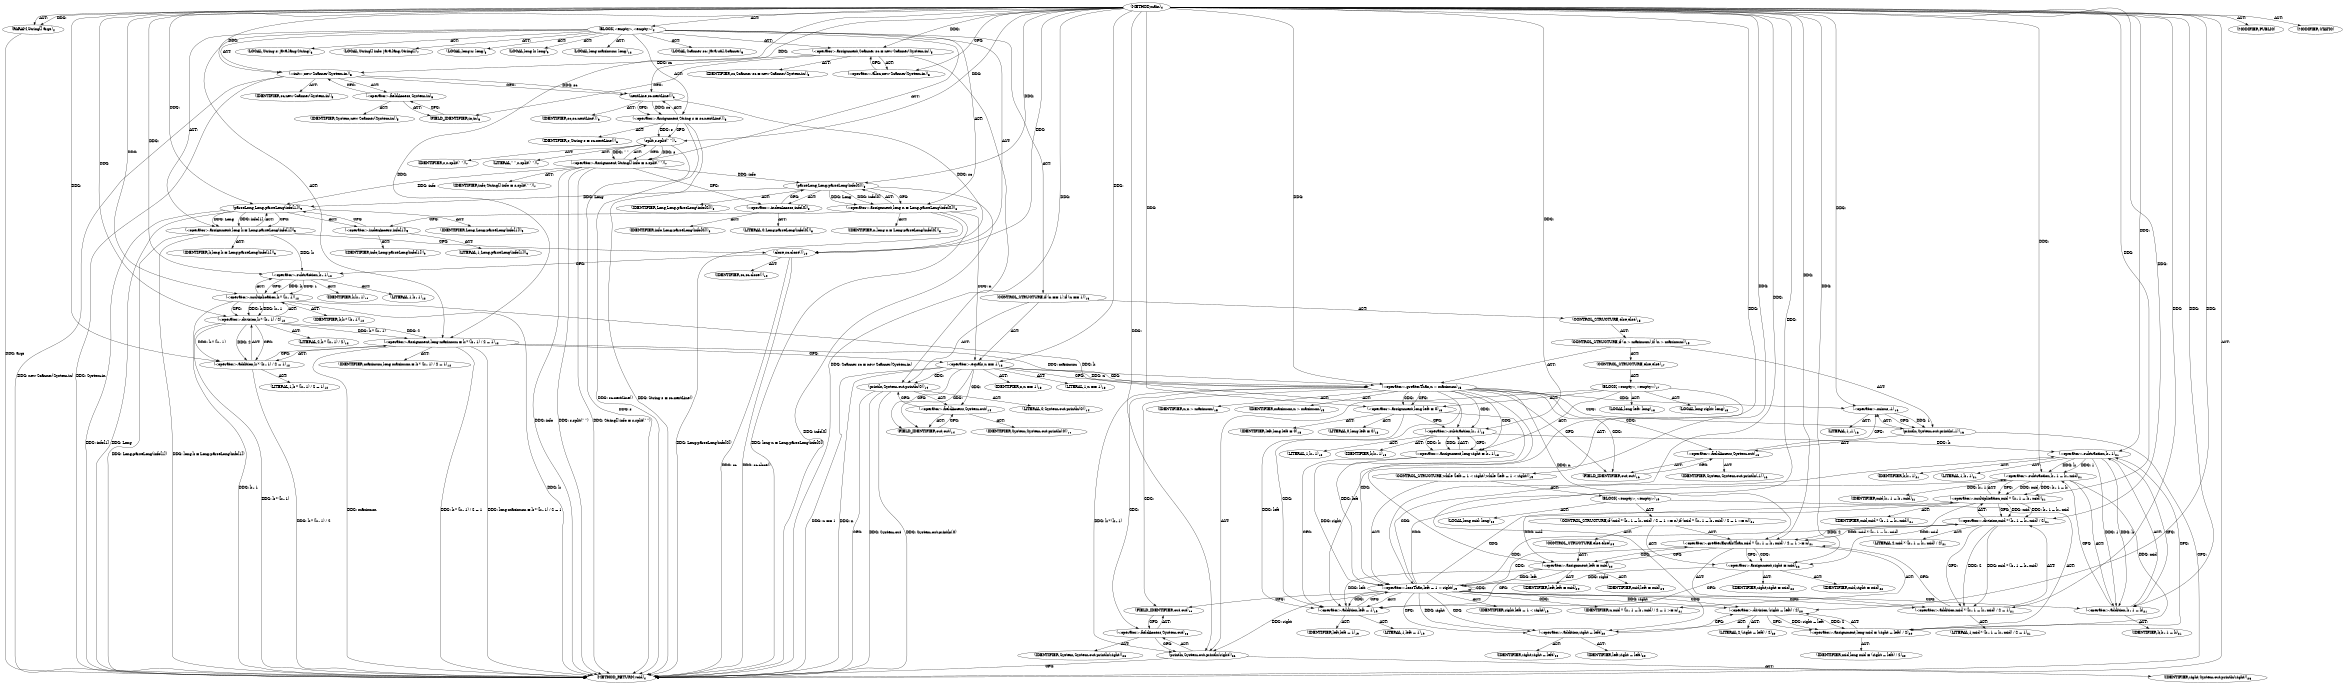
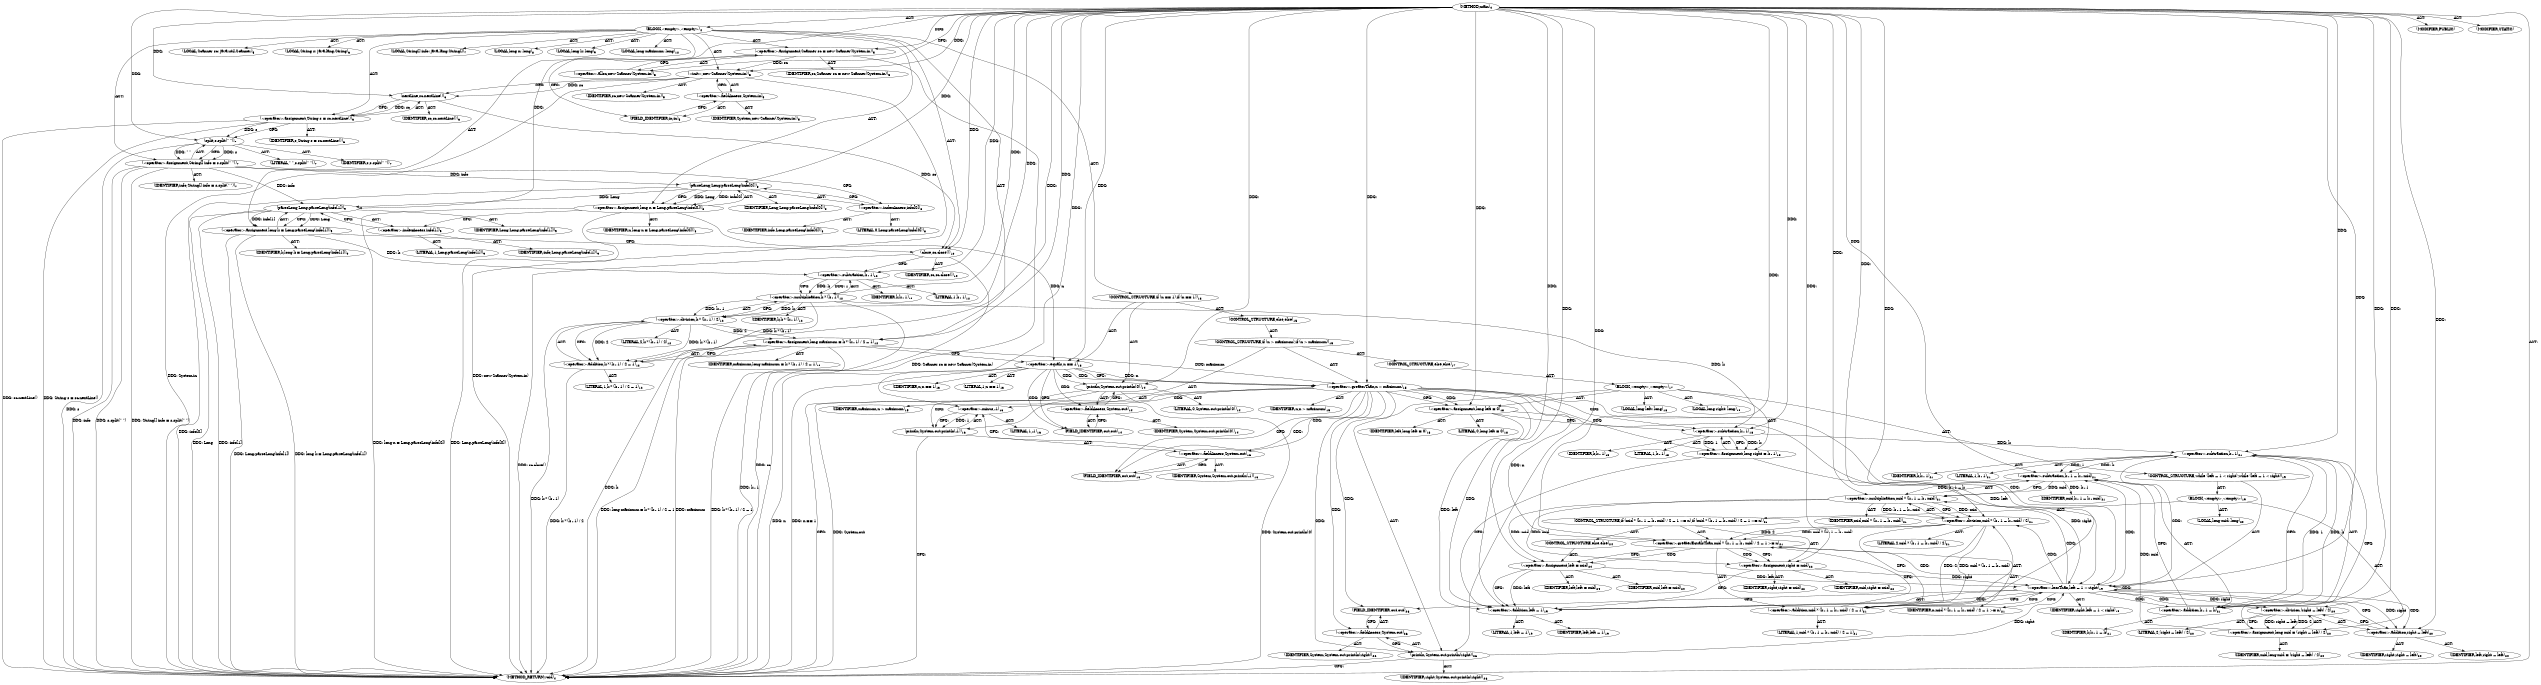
node "(PARAM,String[] args)": removed
edge "(<operator>.greaterThan,n > maximum)" -> "(println,System.out.println(right))": label "DDG: k * (k - 1)" -> "CDG: "
edge "(<operator>.lessThan,left + 1 < right)" -> "(println,System.out.println(right))": reversed
edge "(<operator>.subtraction,k - 1 + k - mid)" -> "(<operator>.assignment,long mid = (right + left) / 2)": reversed
